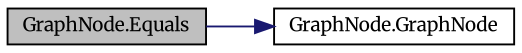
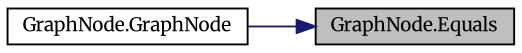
edge "GraphNode.Equals" -> "GraphNode.GraphNode": reversed
